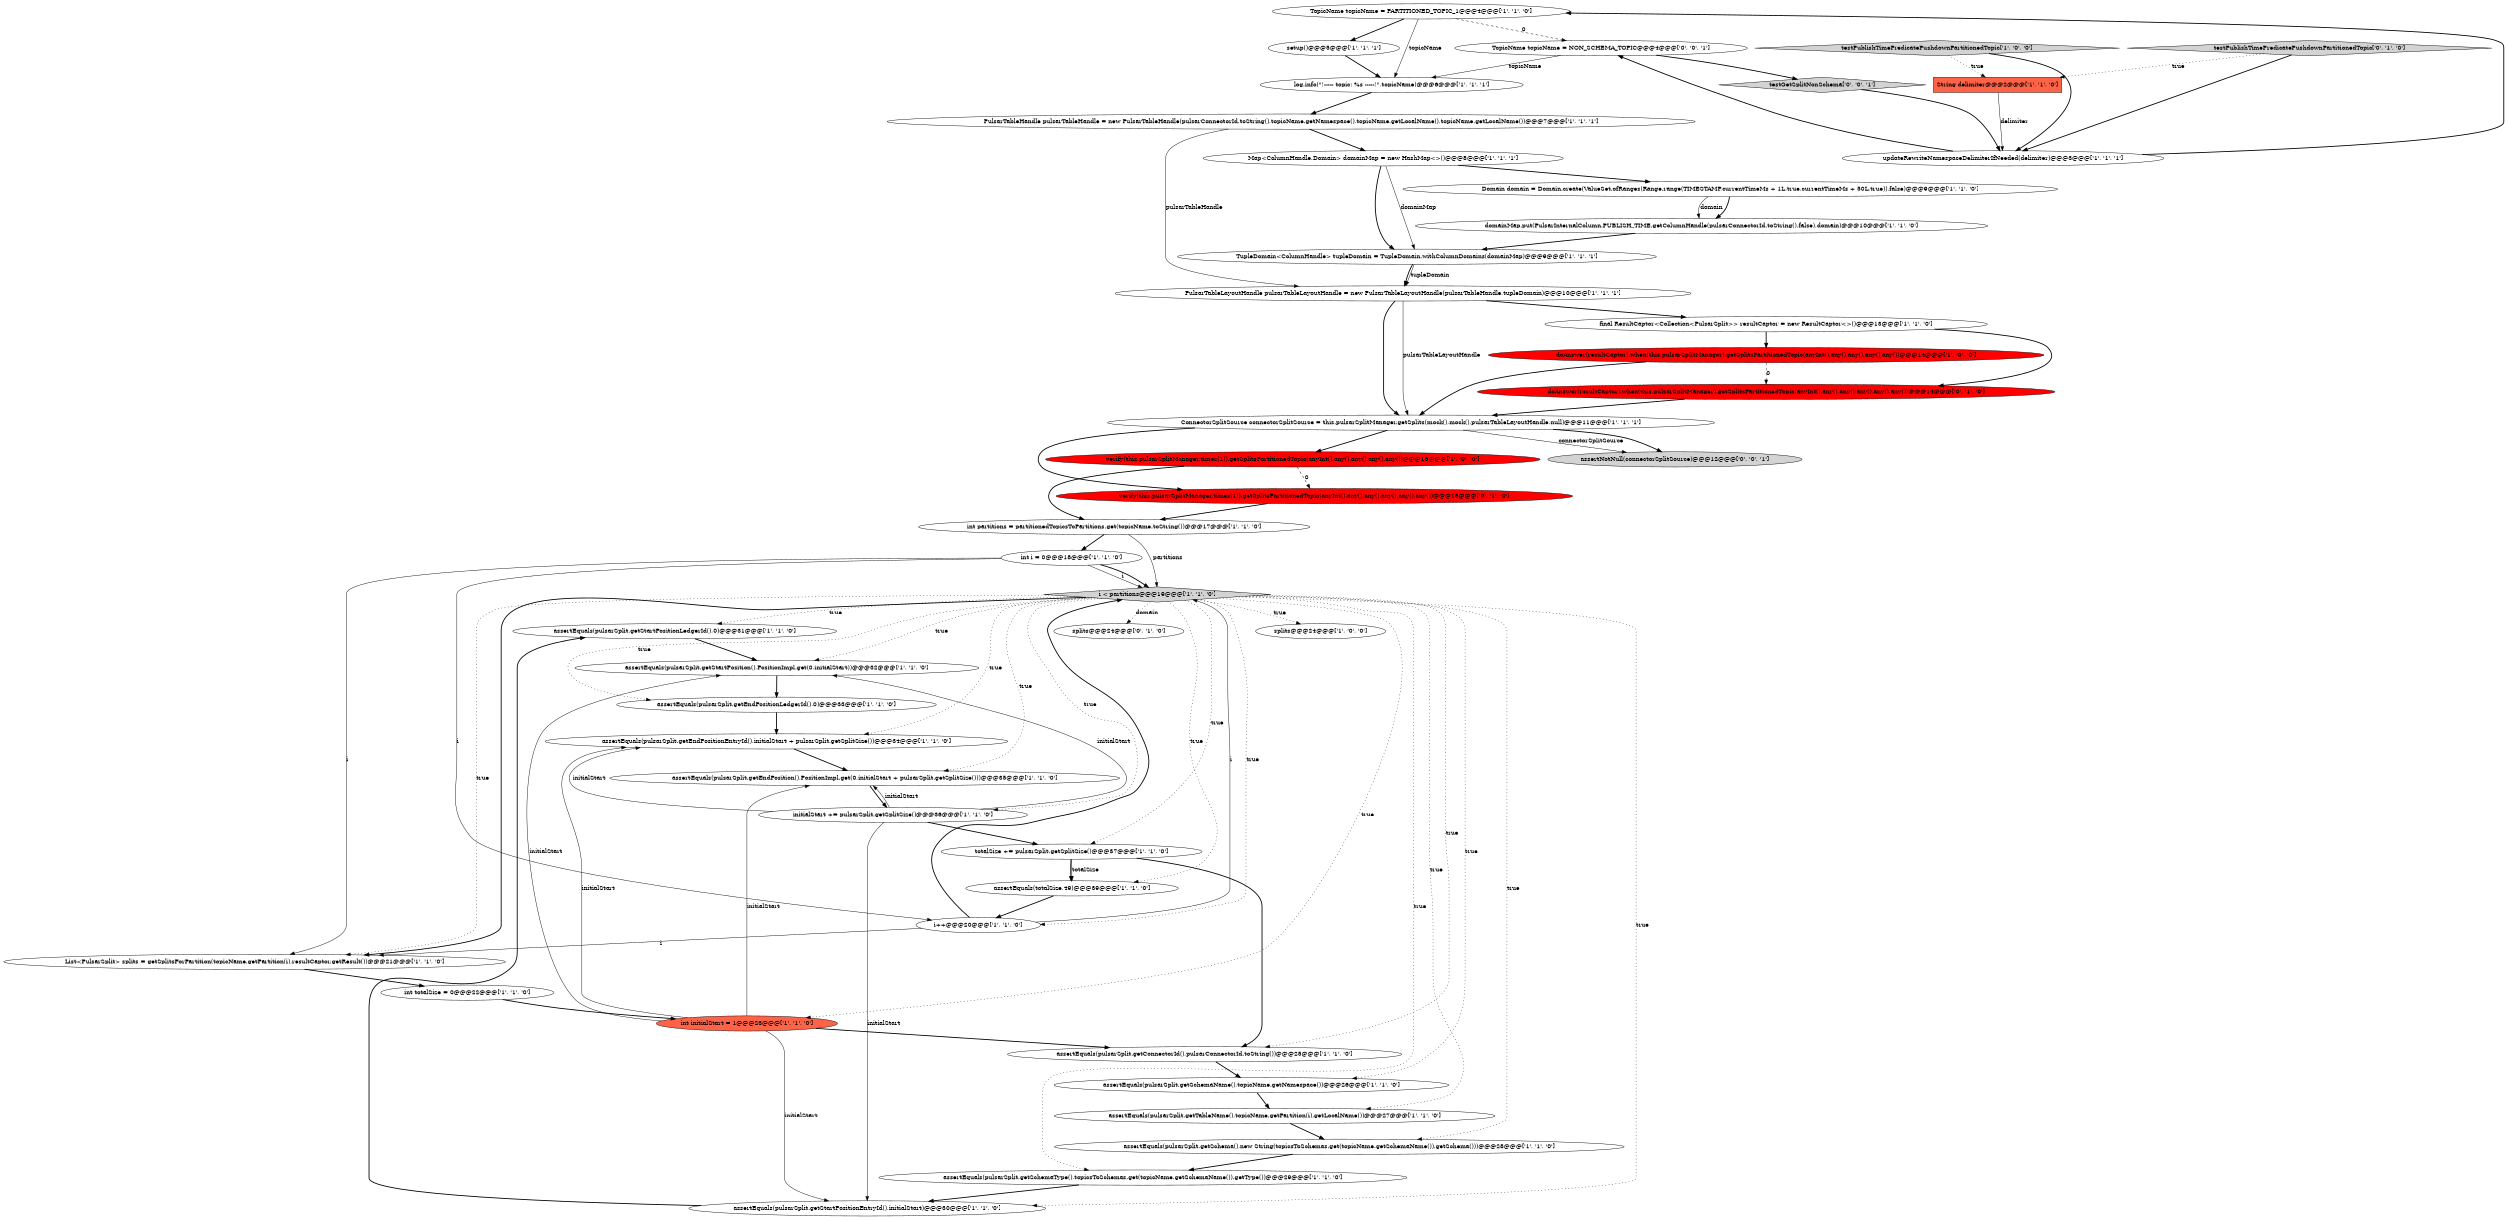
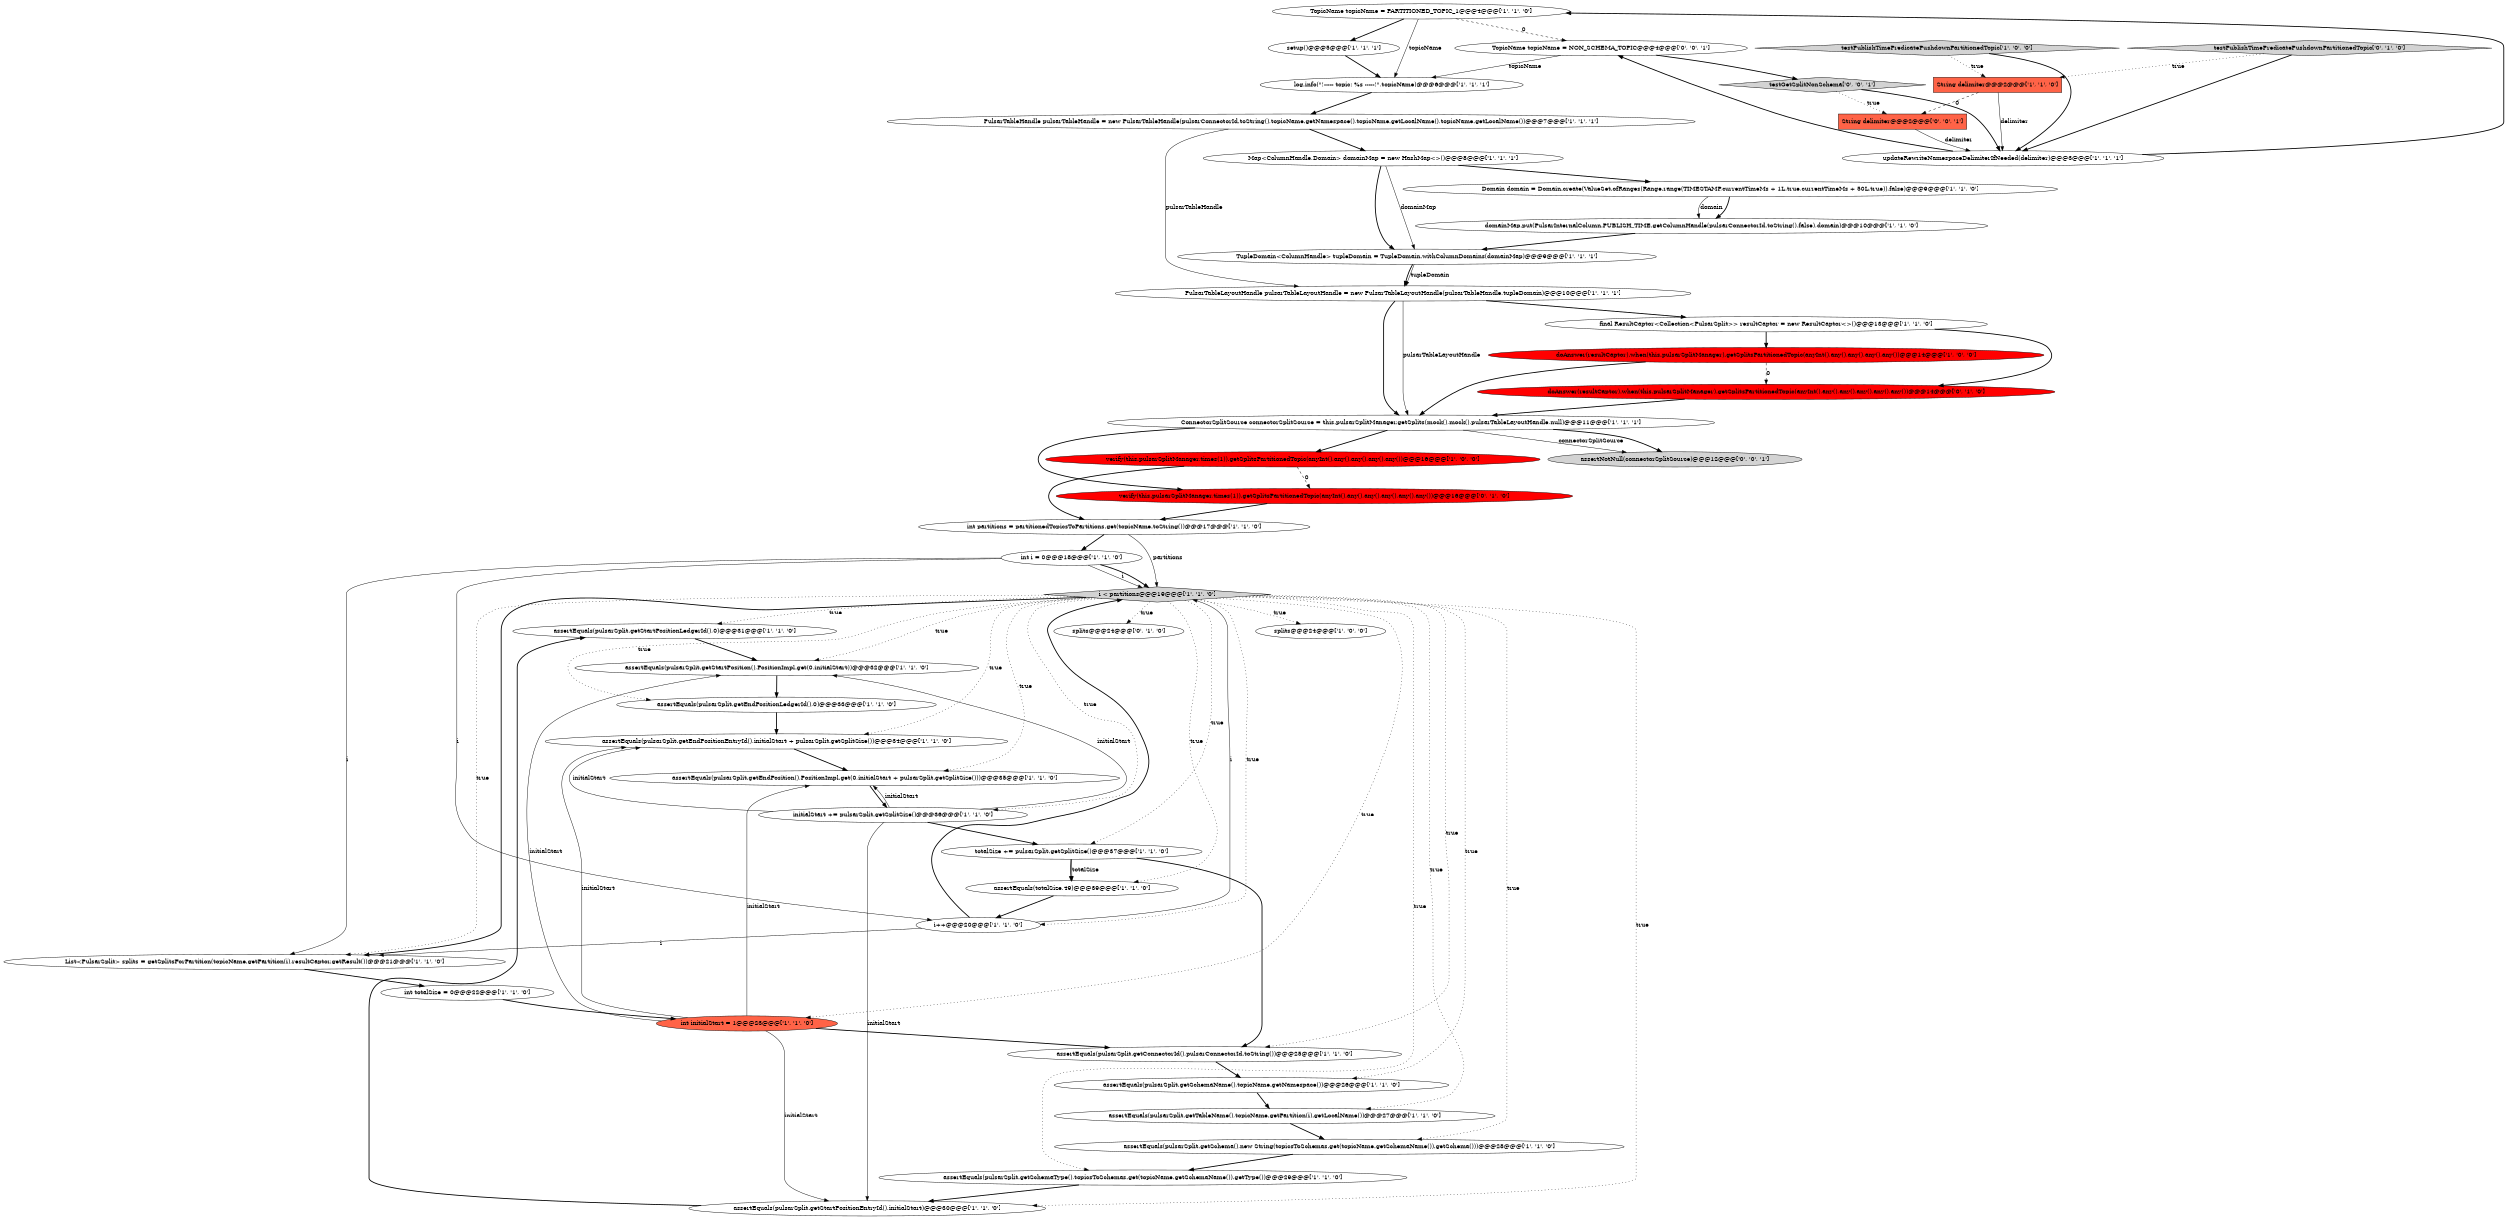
node "String delimiter@@@2@@@['0', '0', '1']": added
edge "i < partitions@@@19@@@['1', '1', '0']" -> "splits@@@24@@@['0', '1', '0']": label "domain" -> "true"
